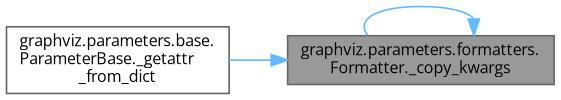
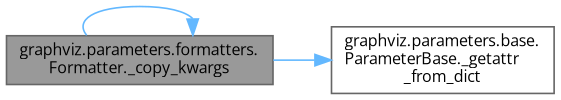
edge "graphviz.parameters.base. ParameterBase._getattr _from_dict" -> "graphviz.parameters.formatters. Formatter._copy_kwargs": reversed
